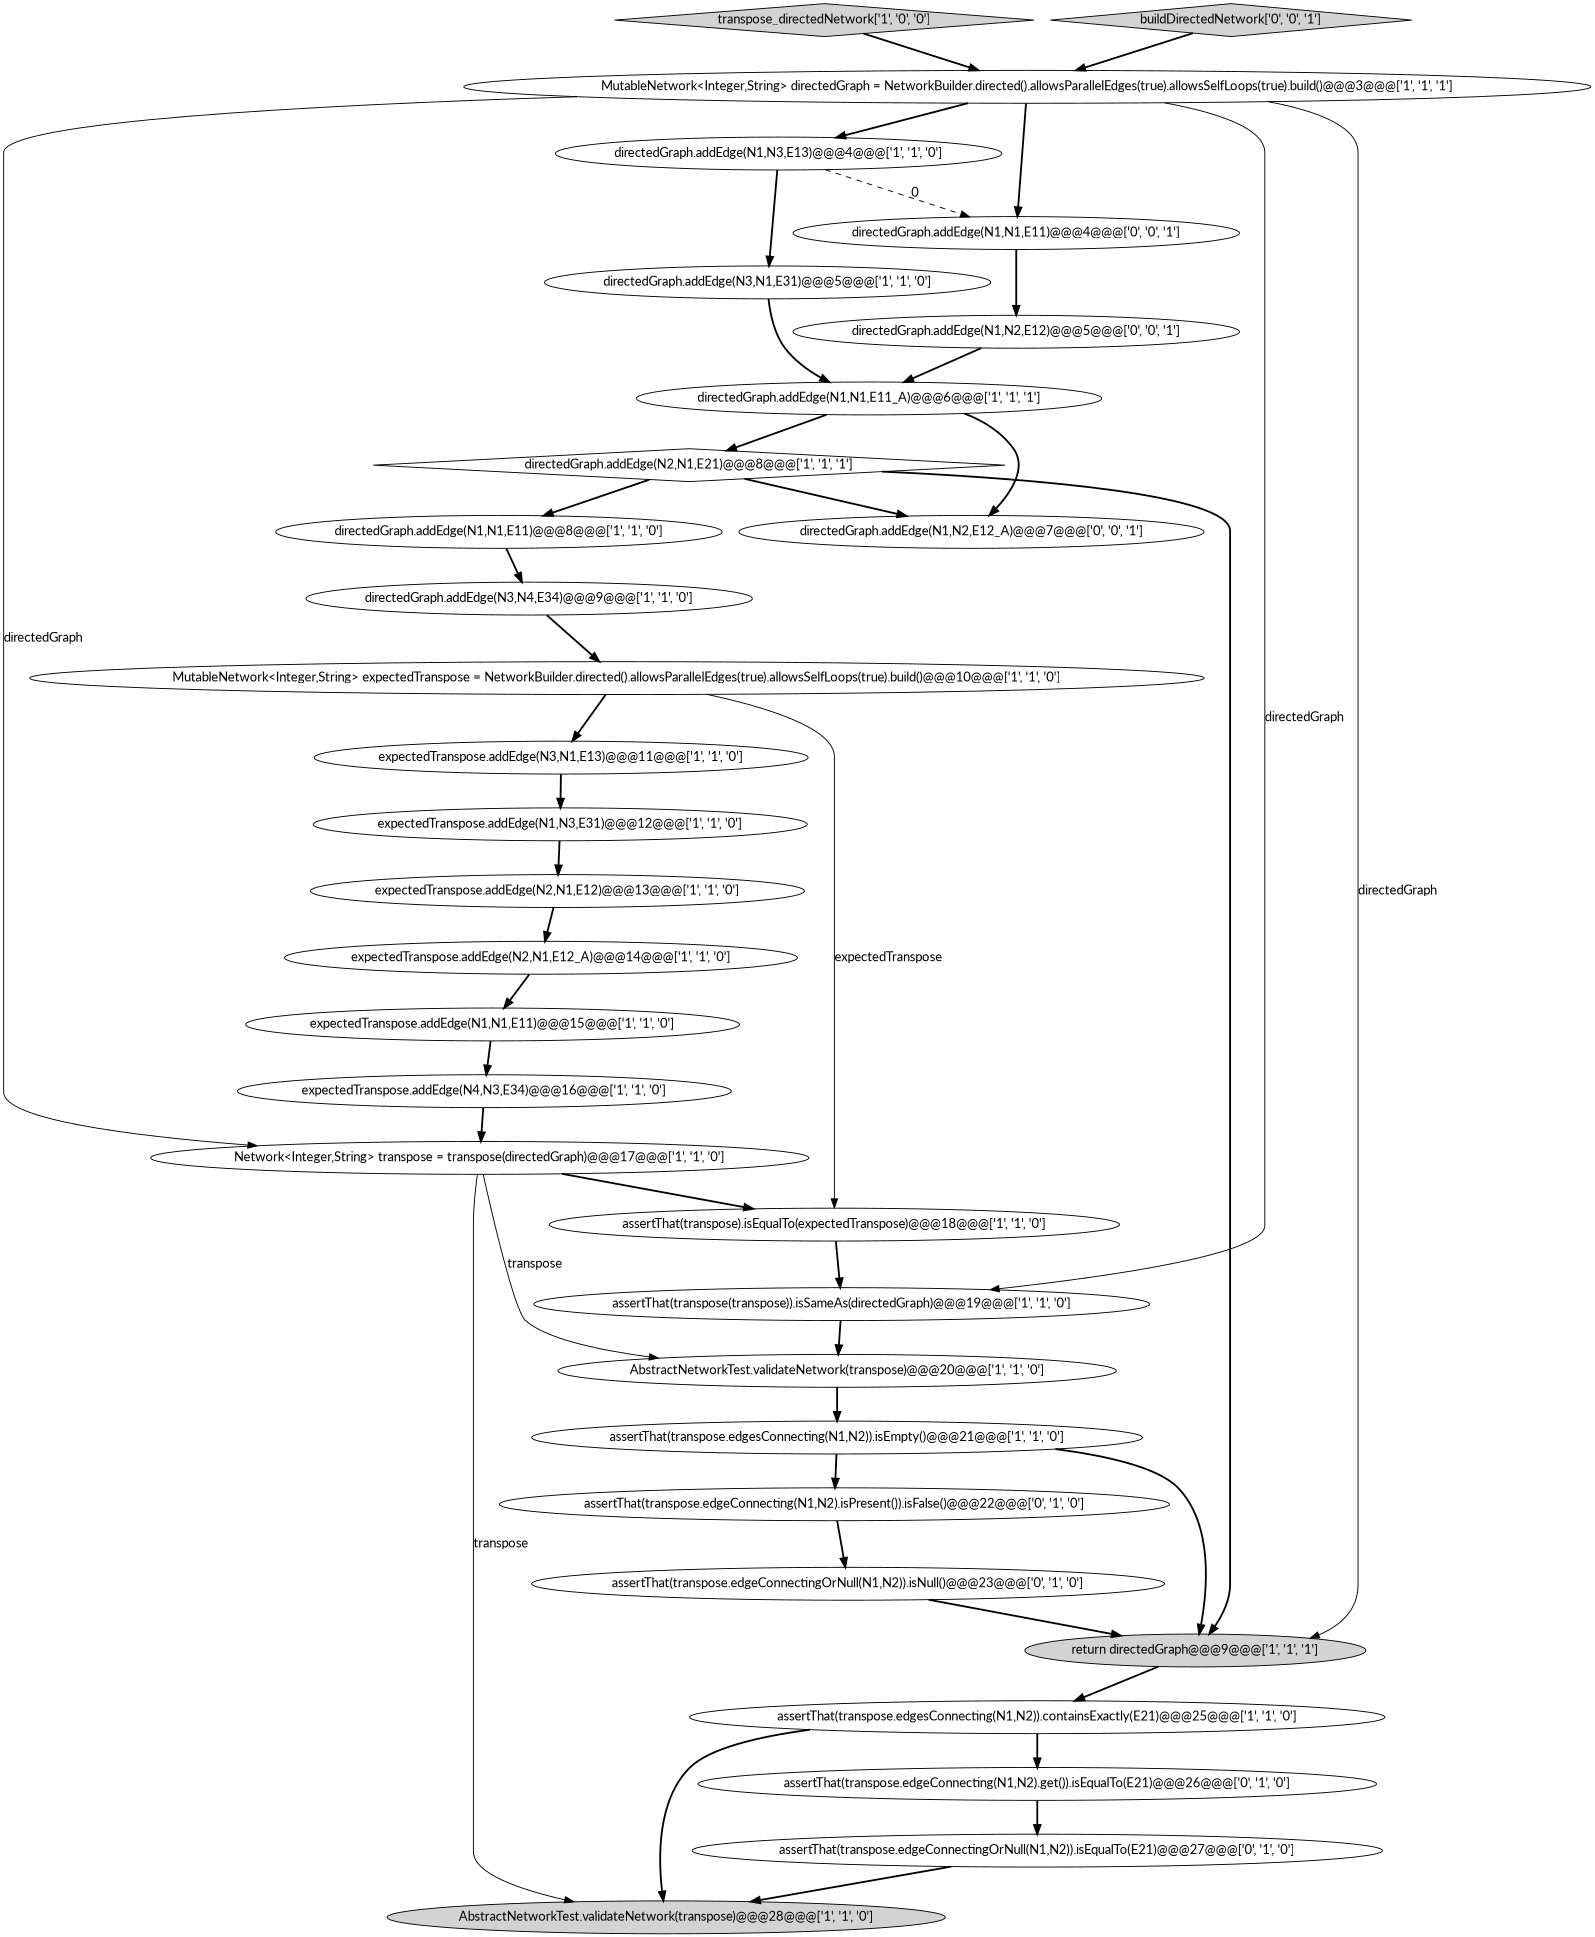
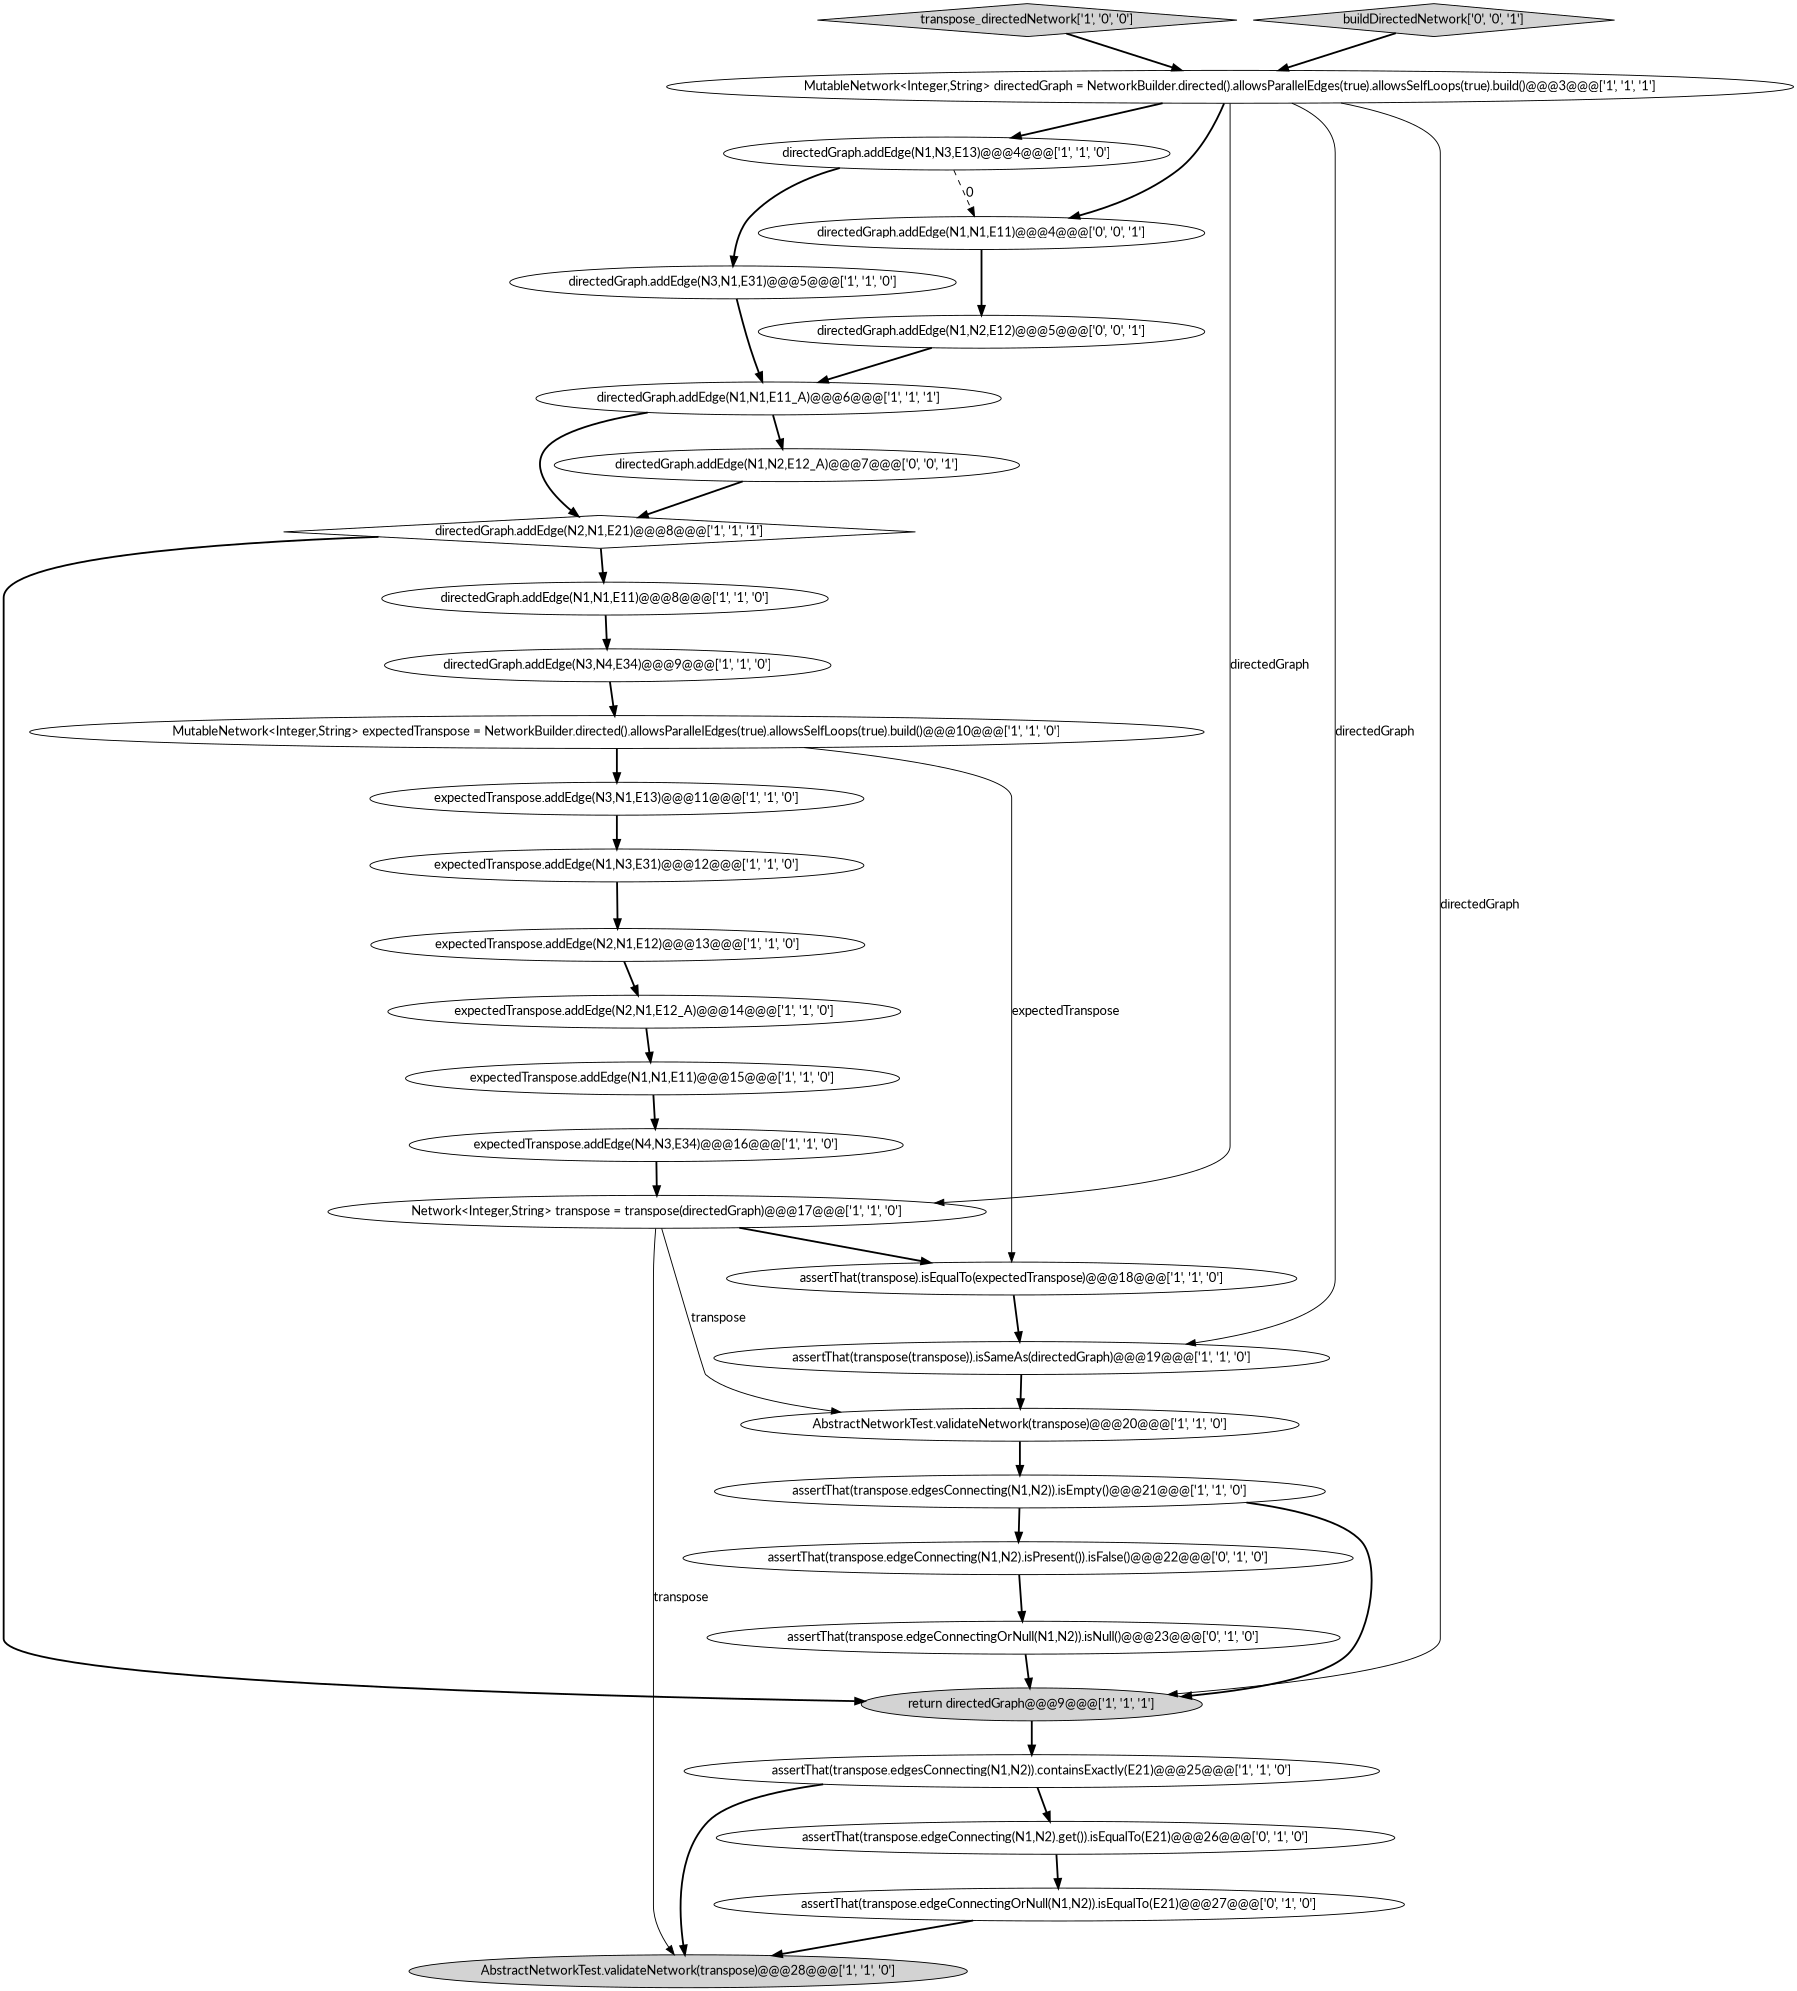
edge "directedGraph.addEdge(N2,N1,E21)@@@8@@@['1', '1', '1']" -> "directedGraph.addEdge(N1,N2,E12_A)@@@7@@@['0', '0', '1']": reversed
